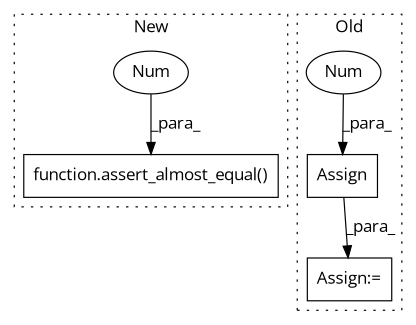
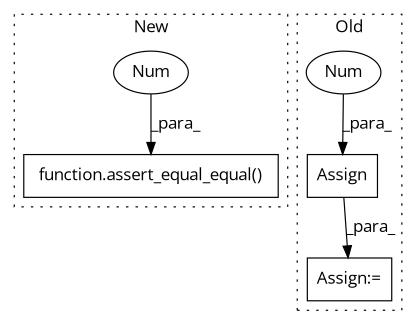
node "function.assert_almost_equal()": label "function.assert_almost_equal()" -> "function.assert_equal_equal()"
